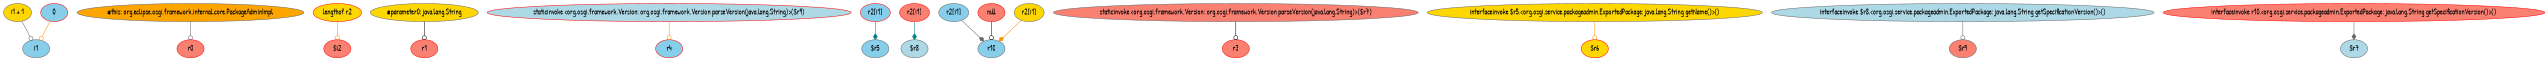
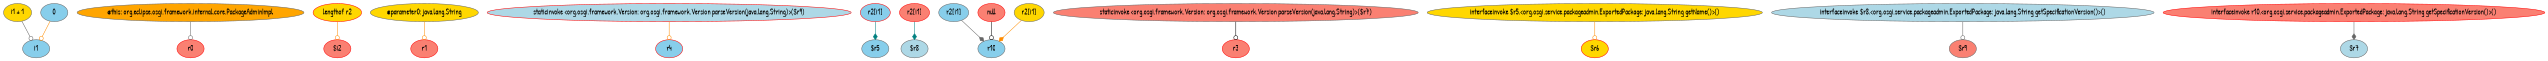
node "0": color red -> gray40
edge "@parameter0: java.lang.String" -> "r1": color black -> darkorange
